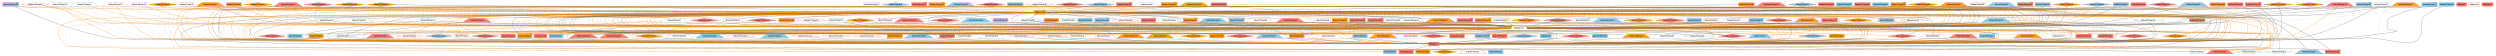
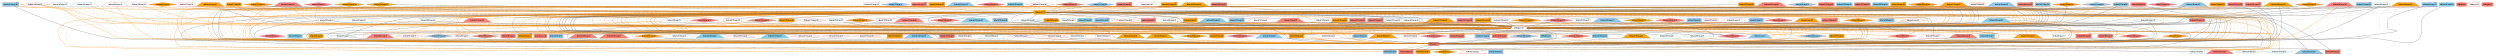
node "VarName('t188',temp).206": shape diamond -> trapezium
